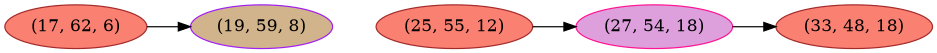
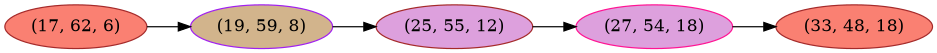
edge "(19, 59, 8)" -> "(25, 55, 12)": added
node "(25, 55, 12)": fillcolor salmon -> plum
